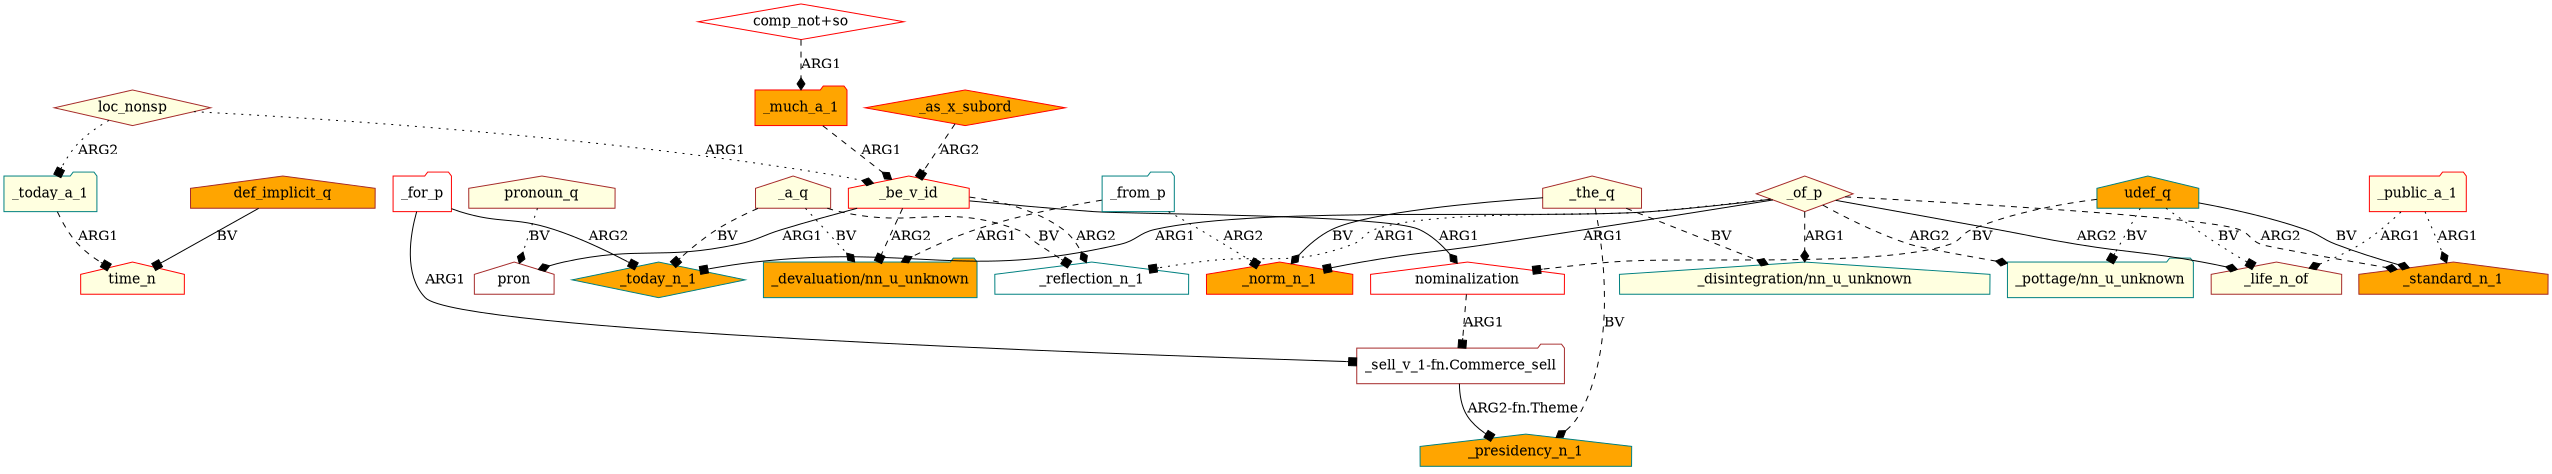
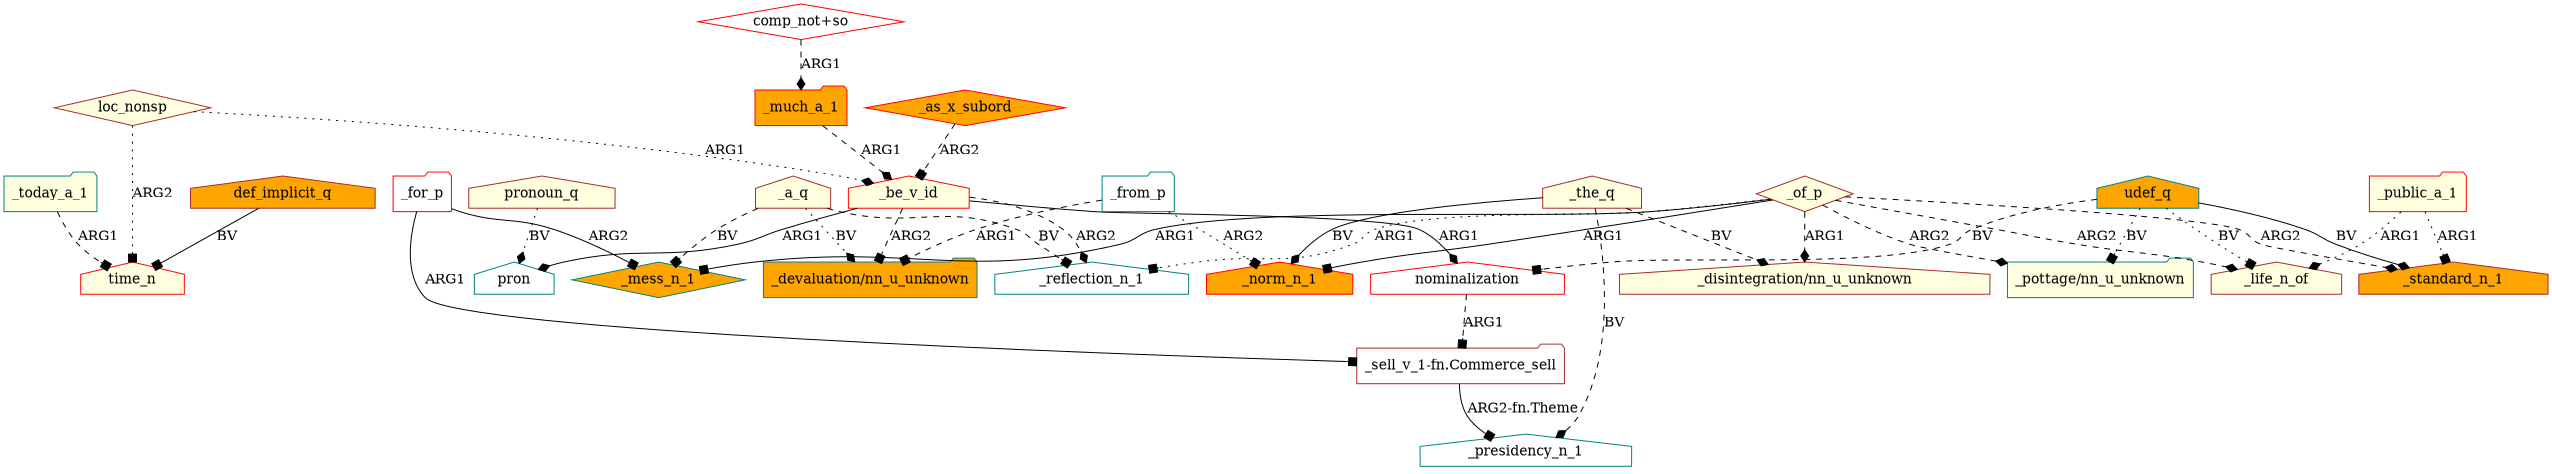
edge "loc_nonsp" -> "_today_a_1": now "loc_nonsp" -> "time_n"
edge "_from_p" -> "_devaluation/nn_u_unknown": arrowhead diamond -> box
edge "_public_a_1" -> "_standard_n_1": arrowhead diamond -> box
edge "_of_p" -> "_life_n_of": style solid -> dashed
node "pron": color brown -> teal
node "_today_n_1": label "_today_n_1" -> "_mess_n_1"
node "_disintegration/nn_u_unknown": color teal -> brown
node "_presidency_n_1": fillcolor orange -> white
